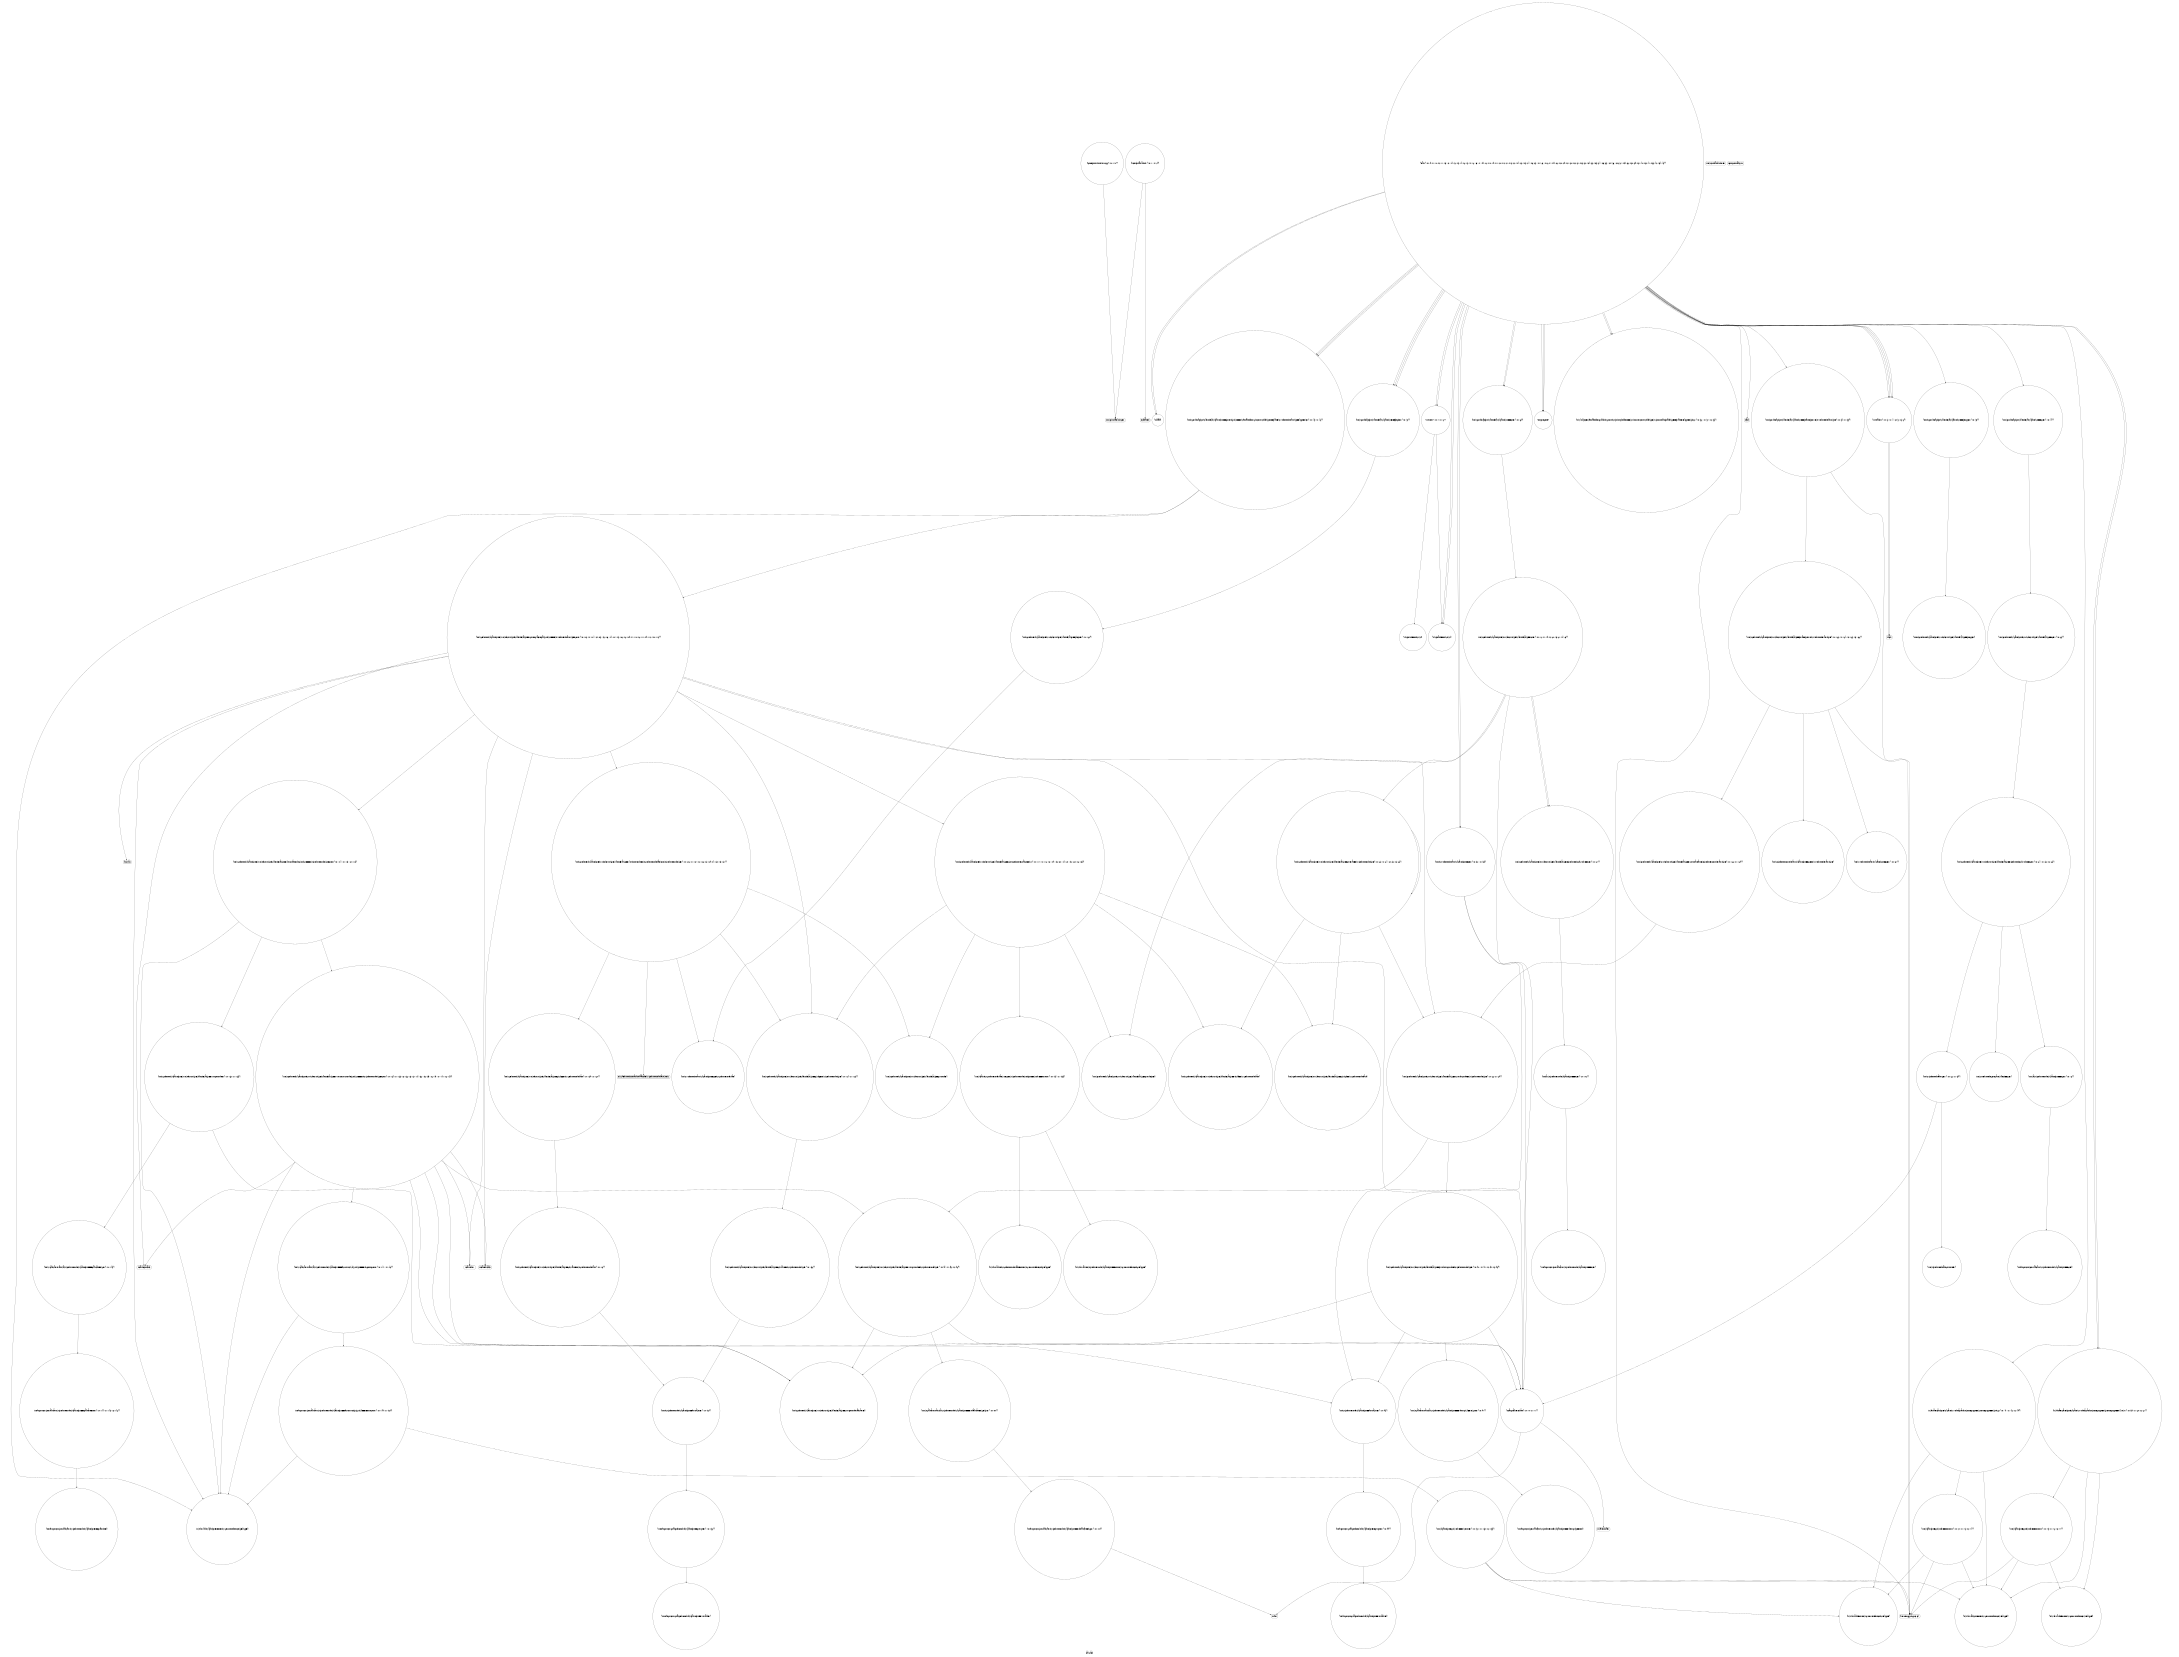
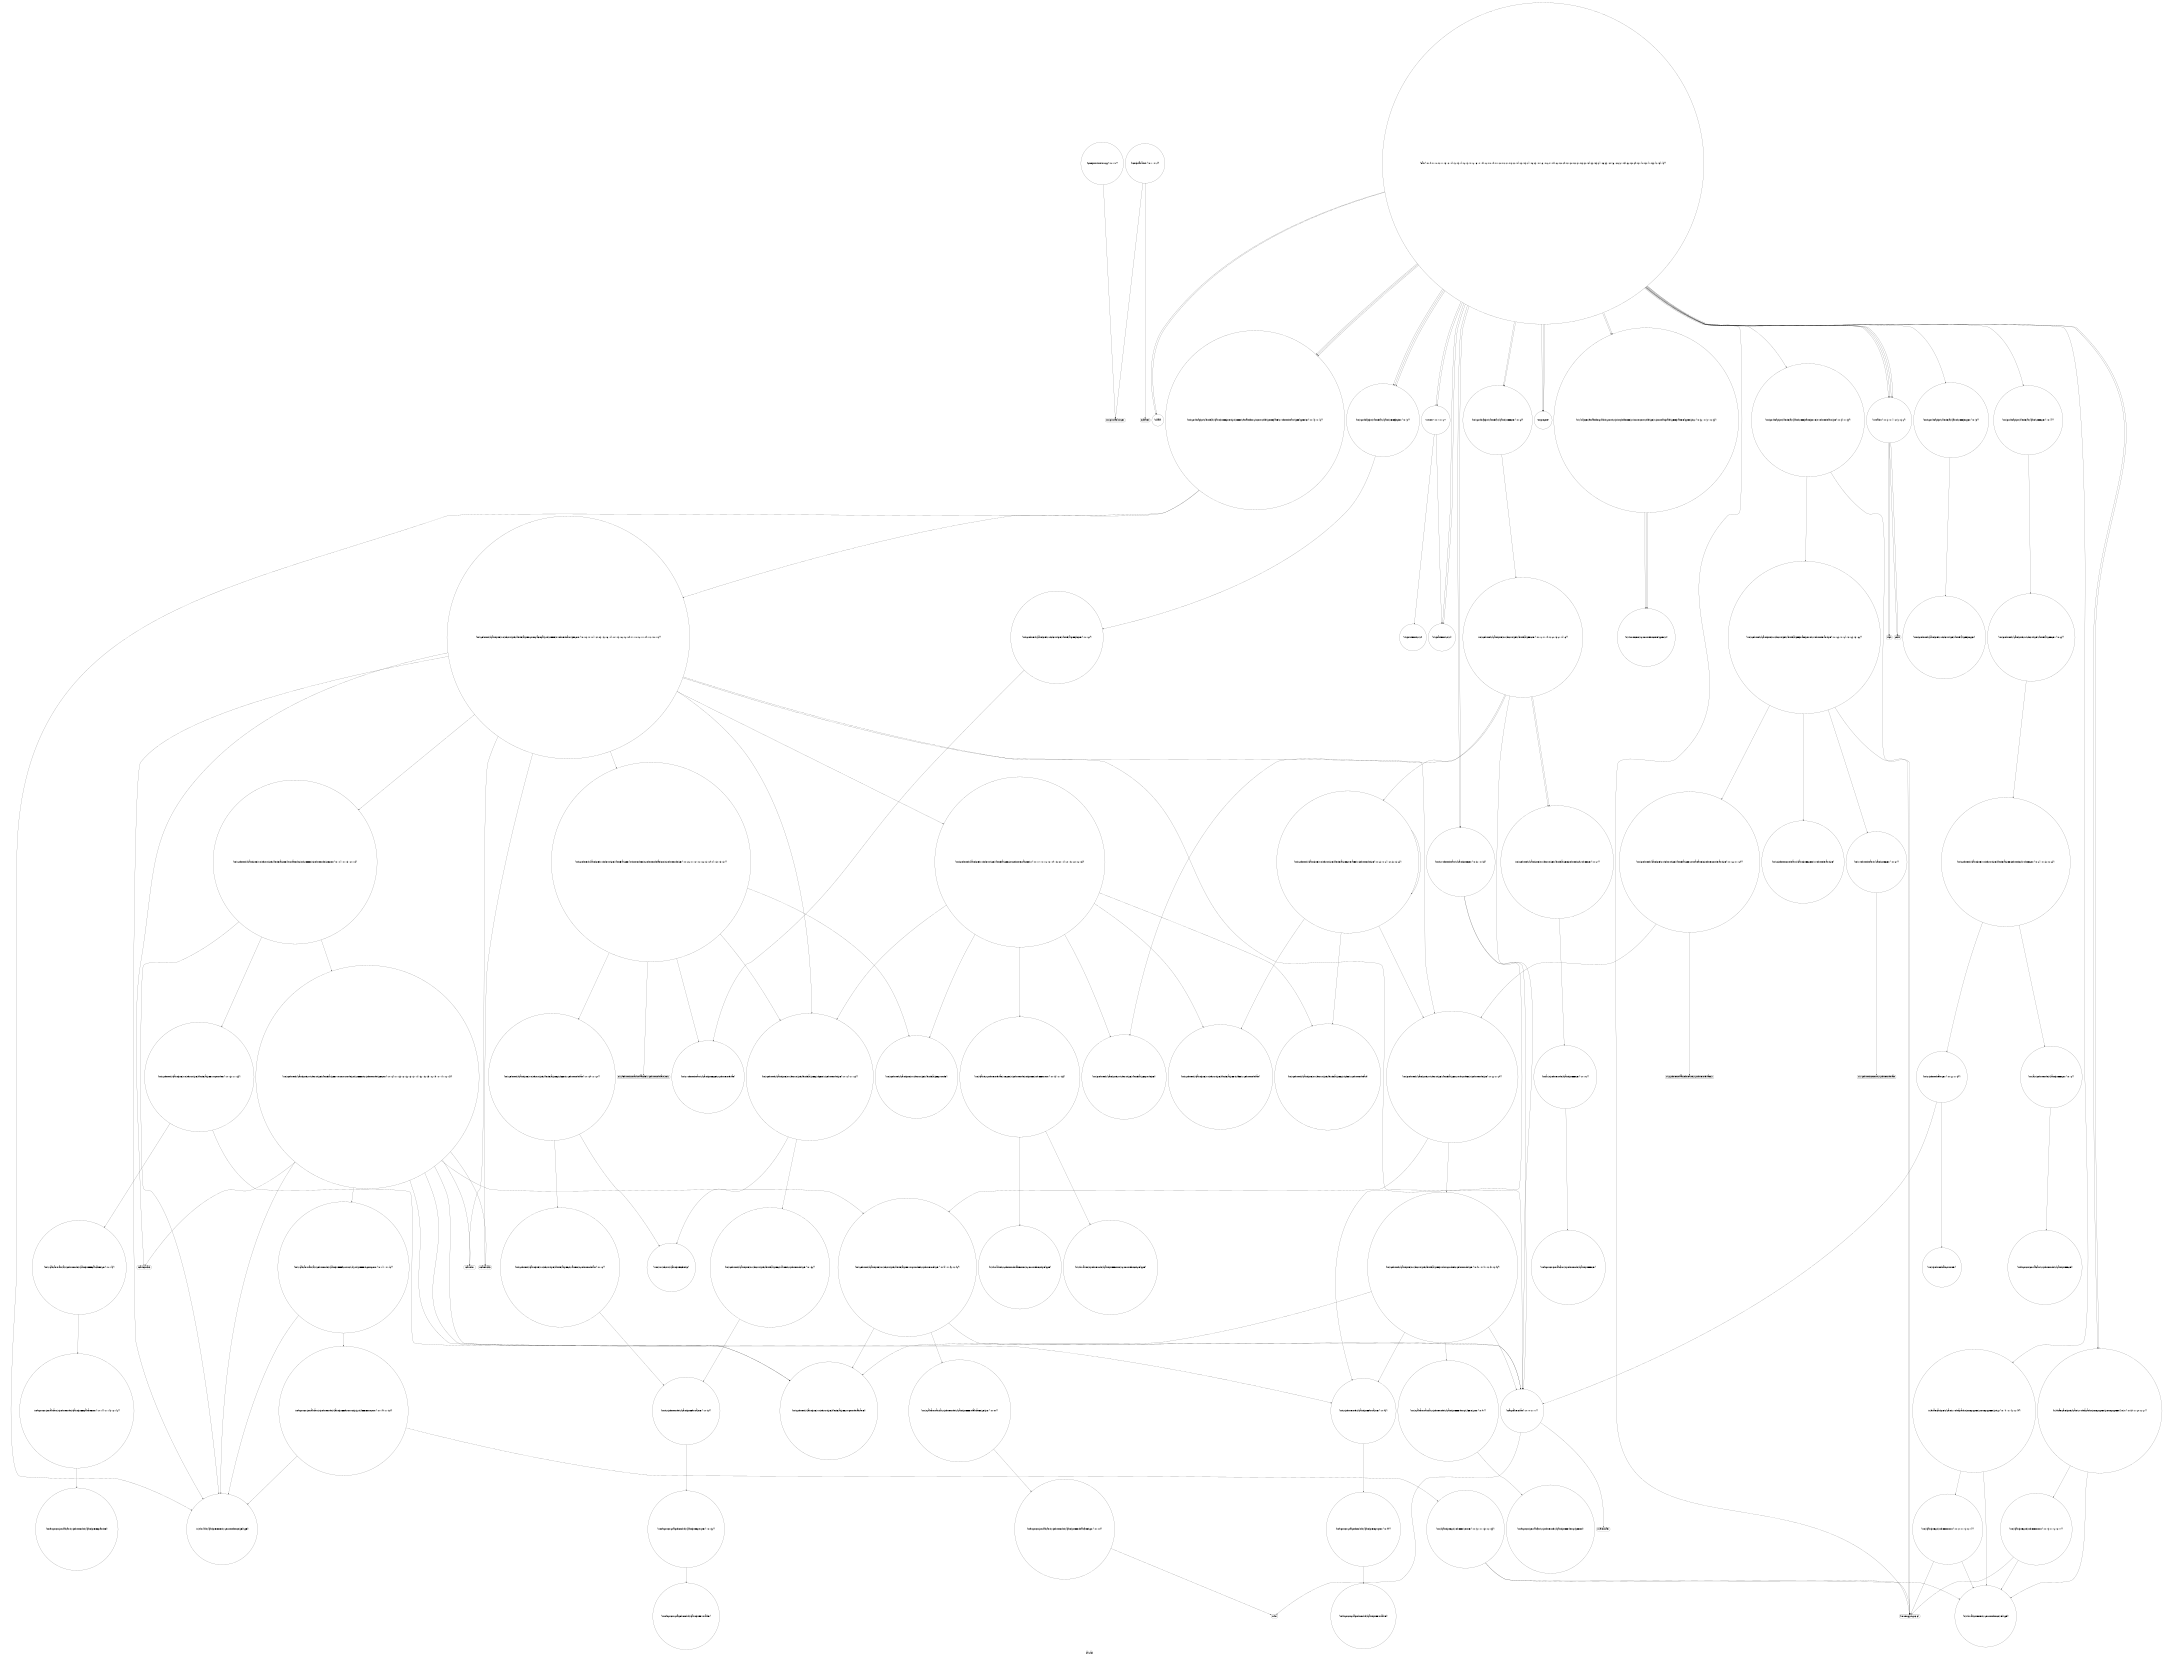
node "_ZNSt8ios_base4InitD1Ev": removed
node "__gxx_personality_v0": removed
node "scanf": removed
node "{_ZSt4moveIRcEONSt16remove_referenceIT_E4typeEOS2_}": added
node "getchar": added
node "llvm.trap": removed
node "_ZSt28_Rb_tree_rebalance_for_erasePSt18_Rb_tree_node_baseRS_": added
node "_ZSt18_Rb_tree_incrementPSt18_Rb_tree_node_base": added
node "{_ZNSt20_Rb_tree_key_compareISt4lessIiEEC2Ev}": removed
node "{_ZNKSt10_Select1stISt4pairIKi3s_tEEclERKS3_}": added
node "{_ZSt7forwardIiEOT_RNSt16remove_referenceIS0_E4typeE}": removed
node "{_ZSt7forwardIRiEOT_RNSt16remove_referenceIS1_E4typeE}": removed
